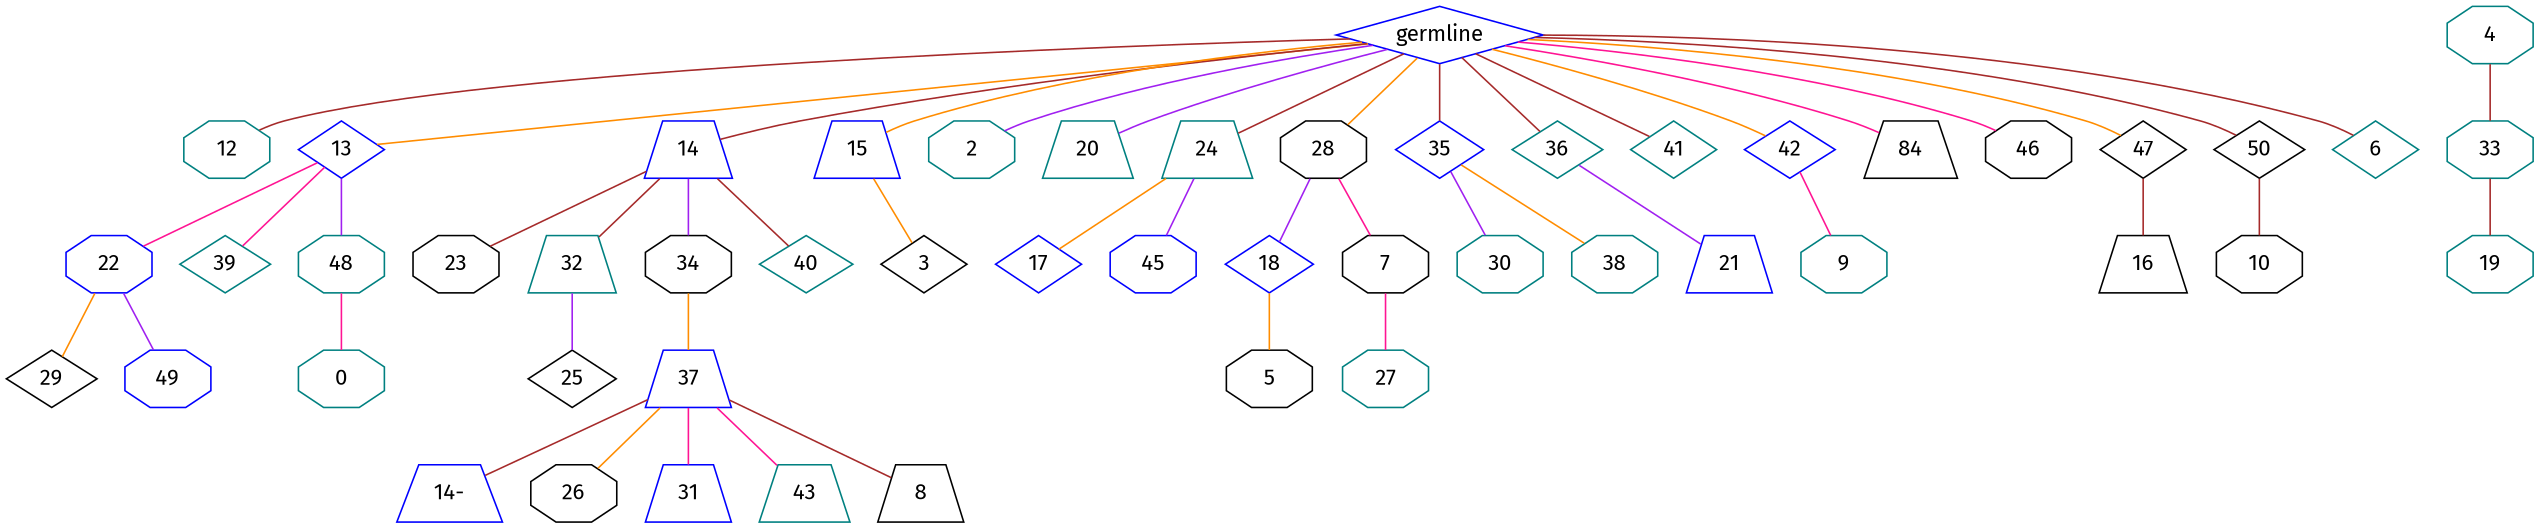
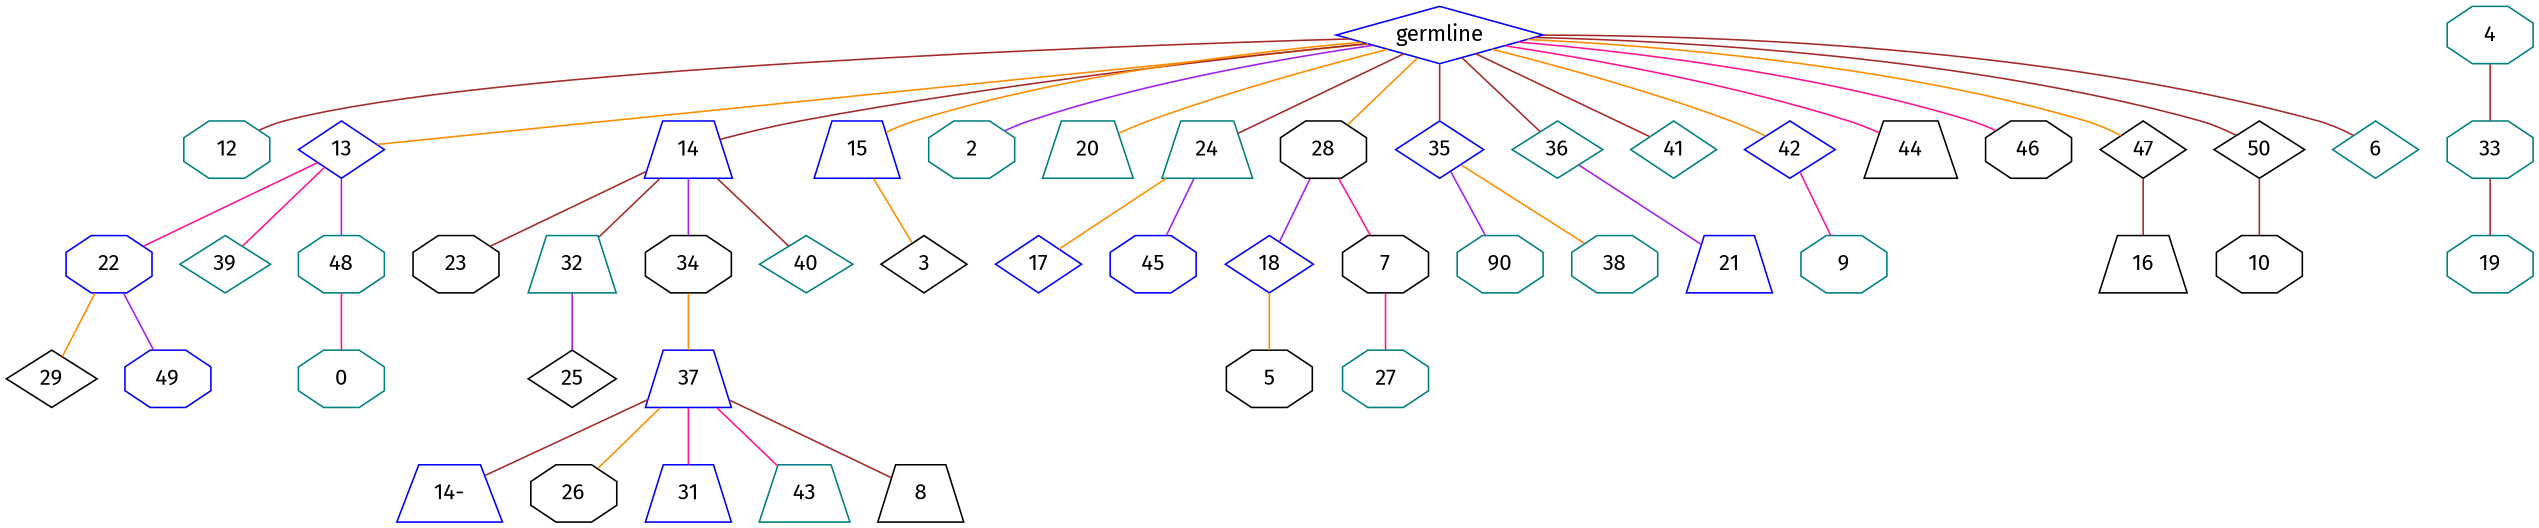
edge "germline" -- "20": color purple -> darkorange
node "84": label "84" -> "44"
node "30": label "30" -> "90"
